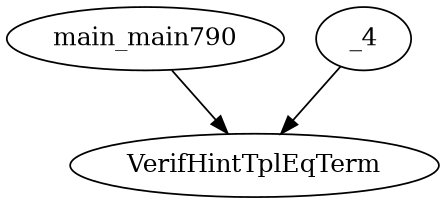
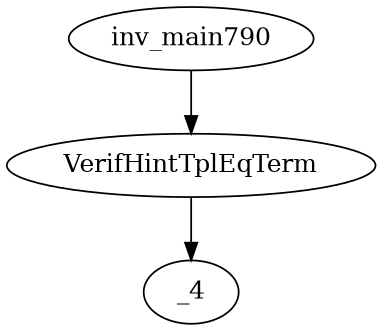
node "main_main790": label "main_main790" -> "inv_main790"
edge "_4" -> "VerifHintTplEqTerm": reversed
